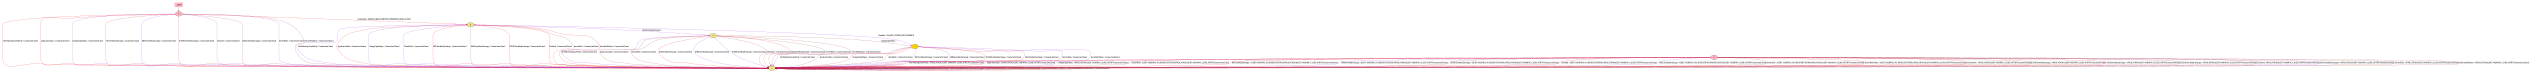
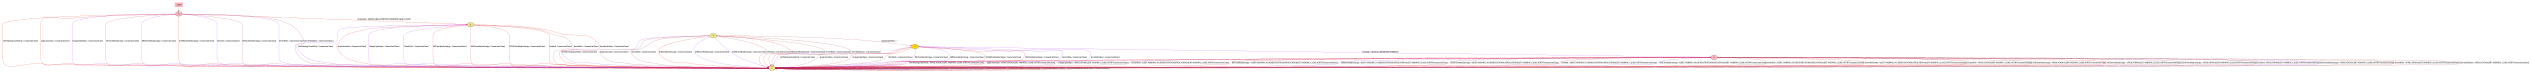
edge "d" -> "e": removed, label "RSAClientKeyExchange / -"
edge "f" -> "d": now "f" -> "g"
